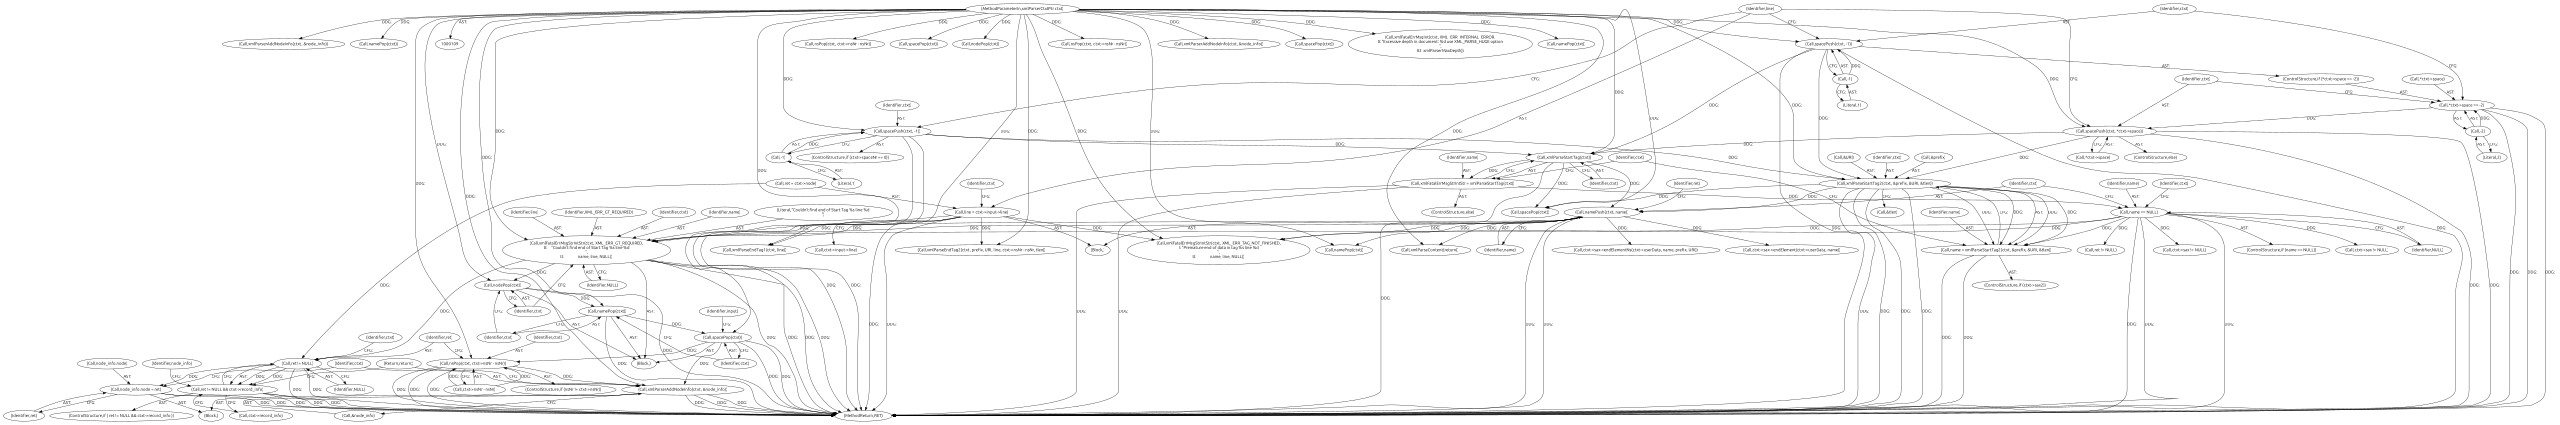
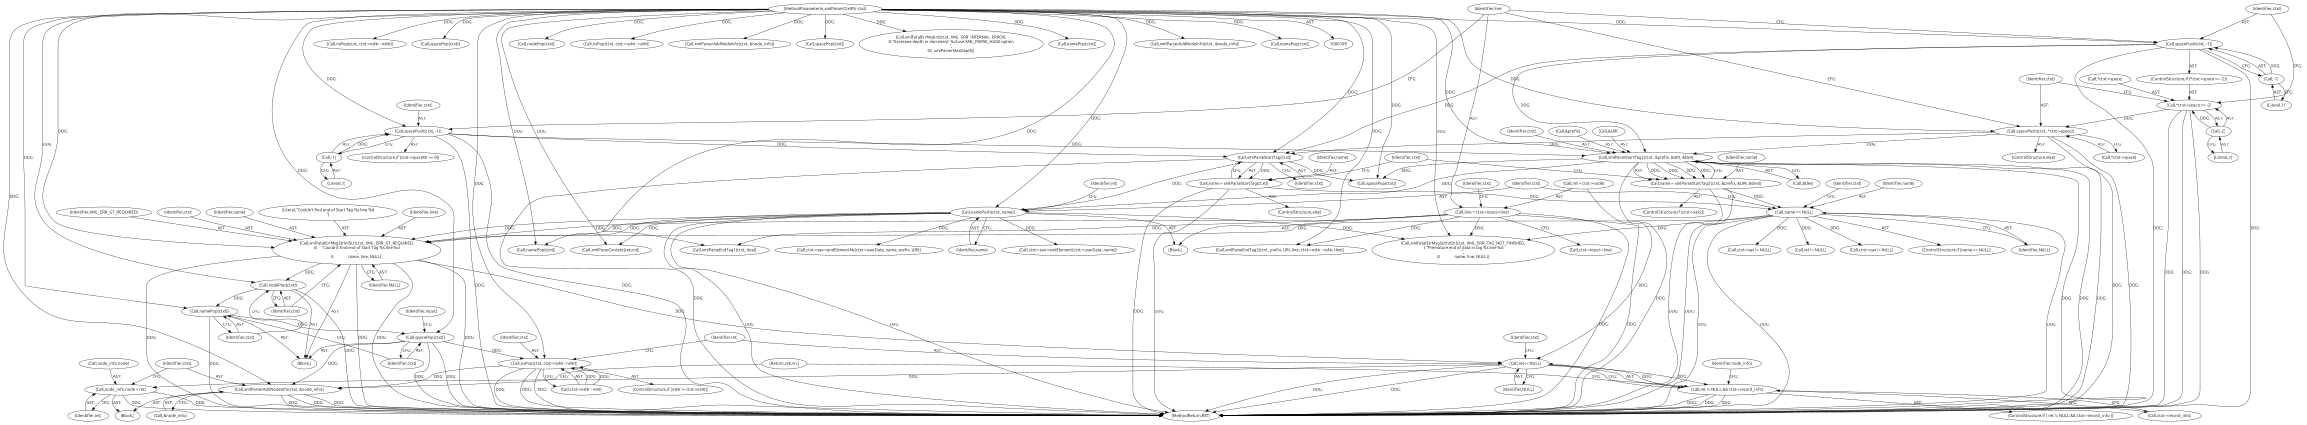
edge "(MethodParameterIn,xmlParserCtxtPtr ctxt)" -> "(Call,namePush(ctxt, name))": added, label "DDG:"
edge "(Call,&tlen)" -> "(Call,xmlParseStartTag2(ctxt, &prefix, &URI, &tlen))": added, label "AST:"
node "(Call,xmlFatalErrMsgStrIntStr = xmlParseStartTag(ctxt))": label "(Call,xmlFatalErrMsgStrIntStr = xmlParseStartTag(ctxt))" -> "(Call,name = xmlParseStartTag(ctxt))"
edge "(Call,name == NULL)" -> "(Call,name = xmlParseStartTag2(ctxt, &prefix, &URI, &tlen))": reversed
